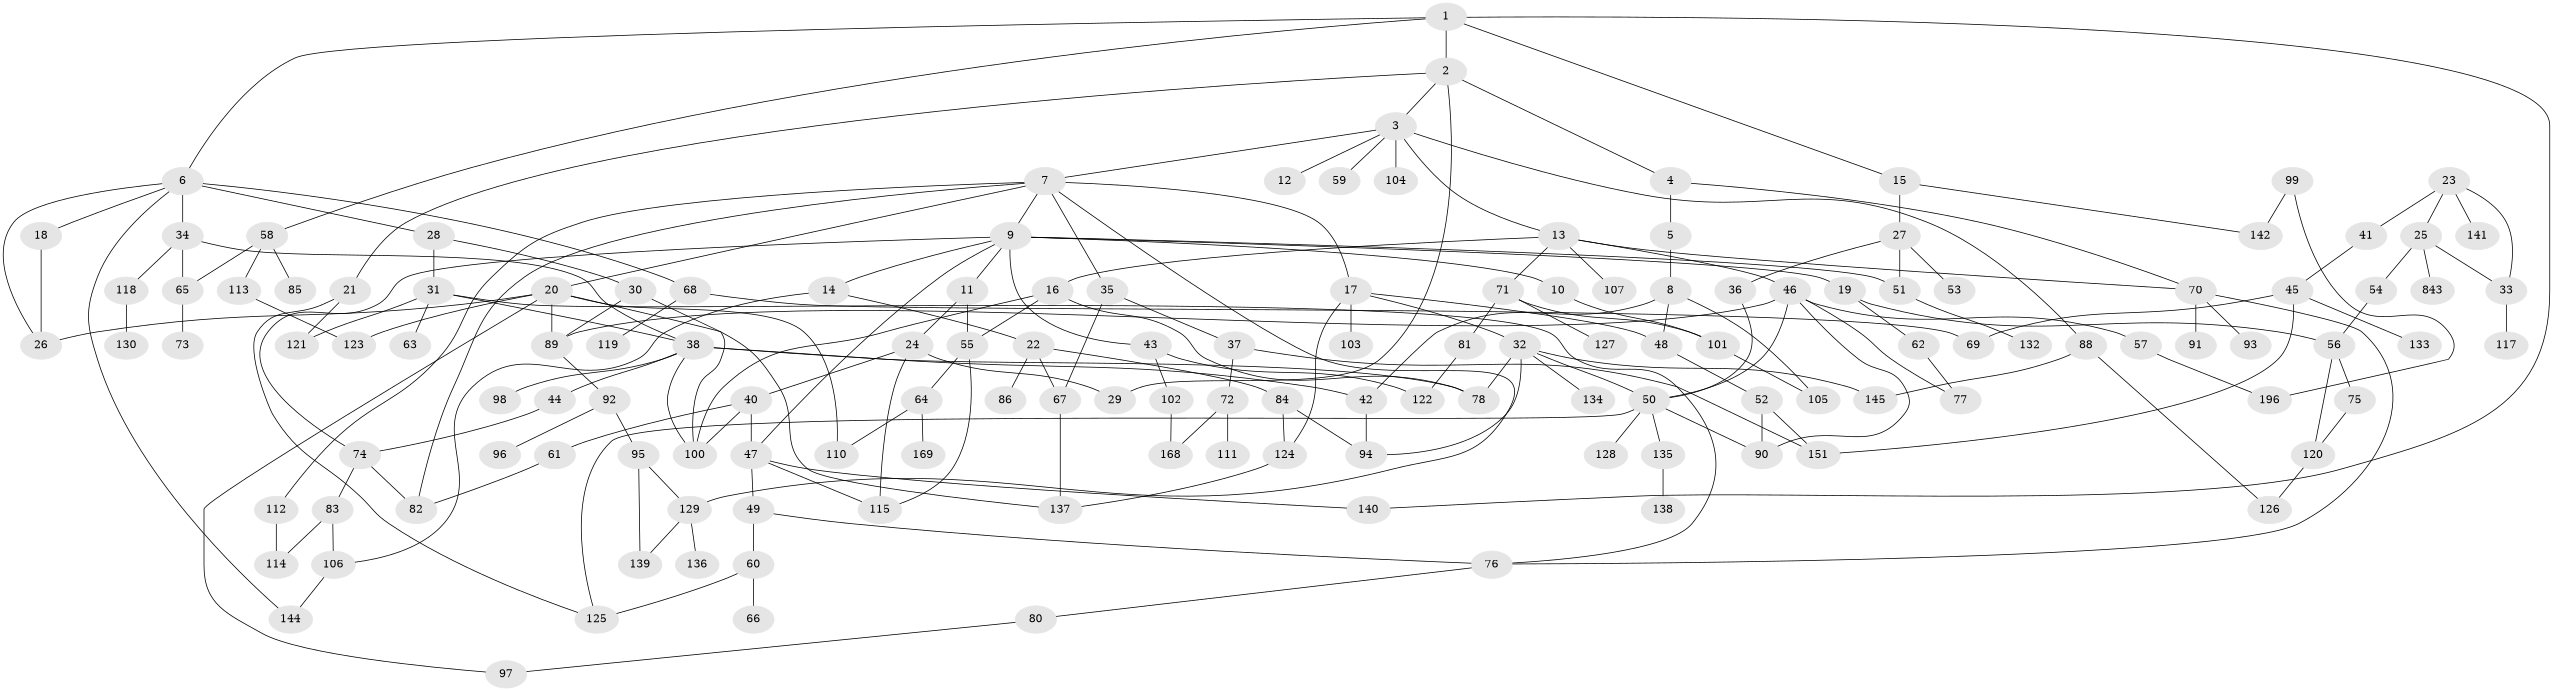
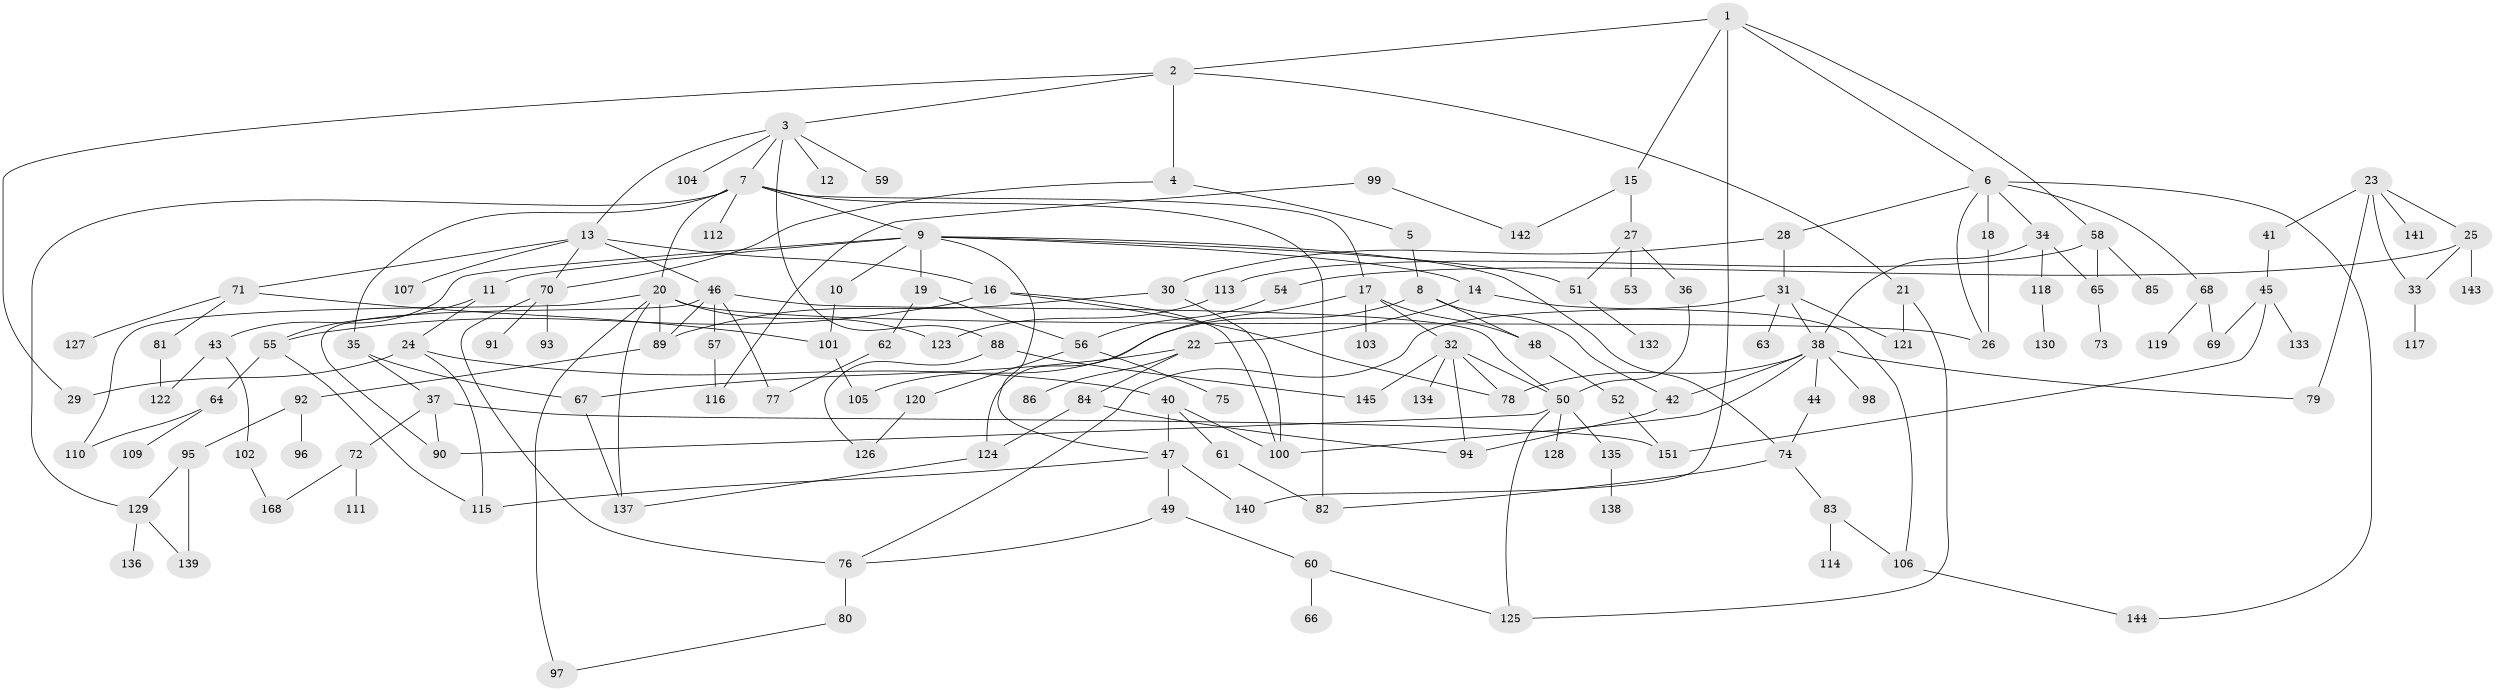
node "843": label "843" -> "143"
node "196": label "196" -> "116"
node "79": added
edge "75" -- "120": removed
edge "52" -- "90": now "37" -- "90"
node "169": label "169" -> "109"
edge "112" -- "114": removed
